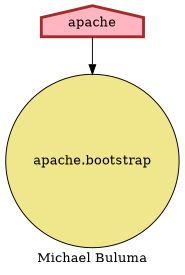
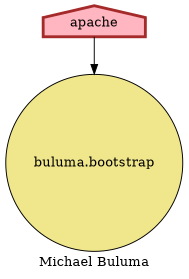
node "apache.bootstrap": label "apache.bootstrap" -> "buluma.bootstrap"
